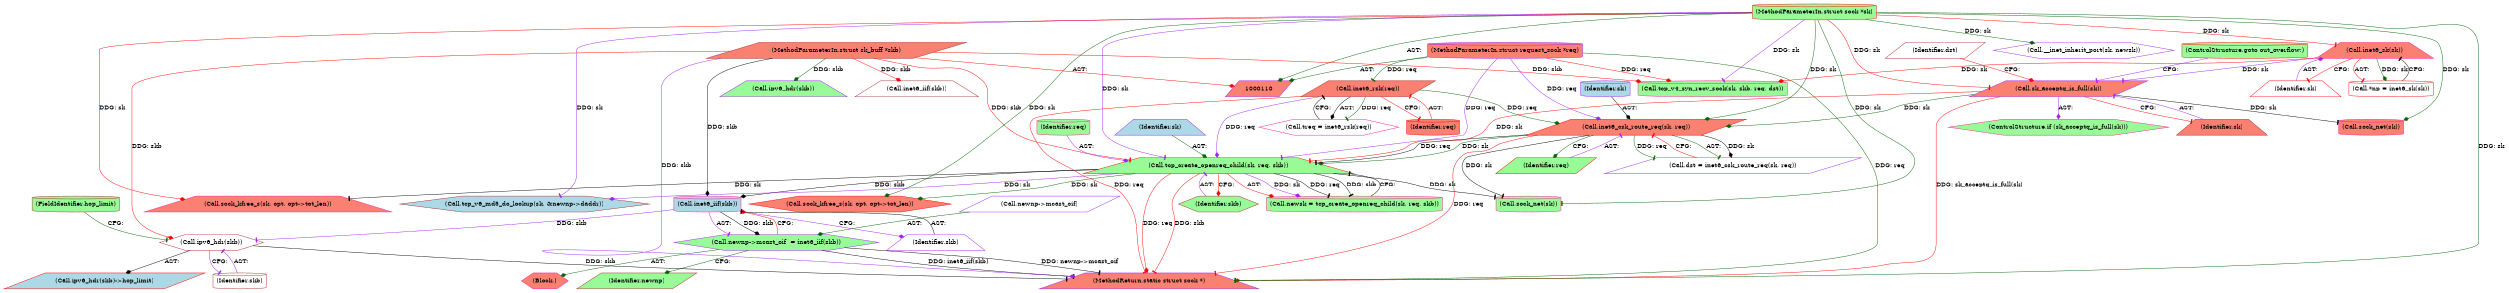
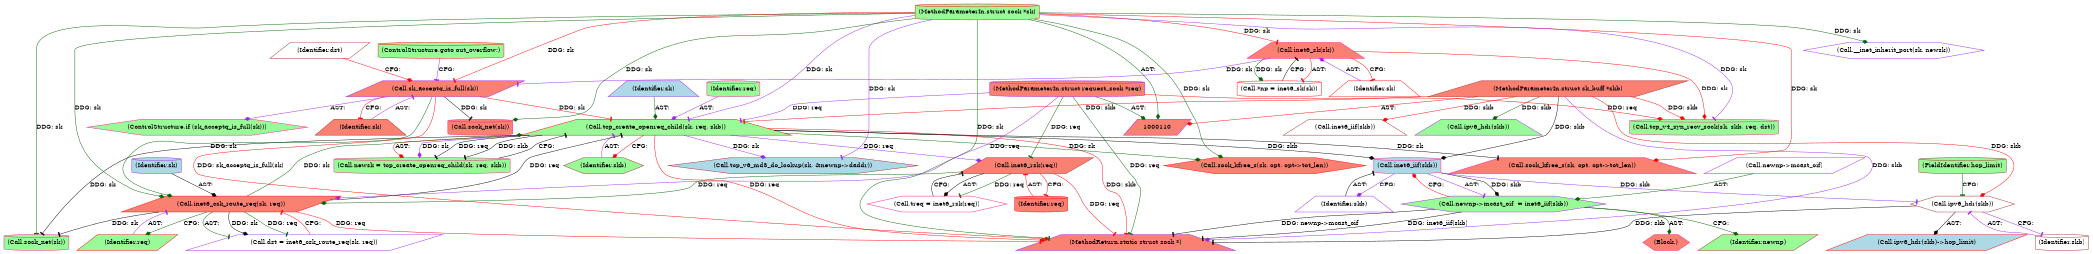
edge "(Call,inet6_rsk(req))" -> "(Call,tcp_create_openreq_child(sk, req, skb))": reversed
